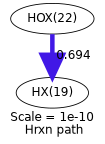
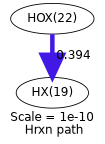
edge "HOX(22)" -> "HX(19)": label " 0.694" -> " 0.394"
